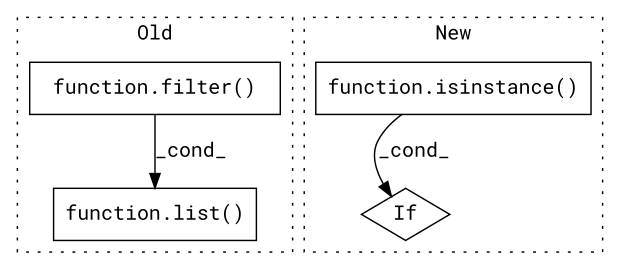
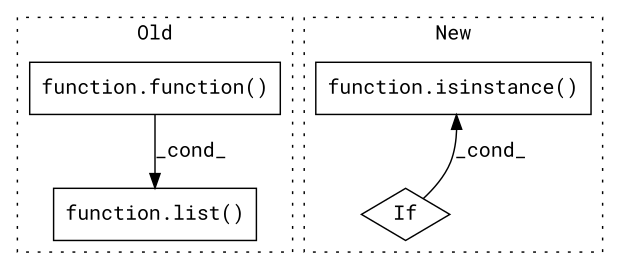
node "function.filter()": label "function.filter()" -> "function.function()"
edge "function.isinstance()" -> "If": reversed
